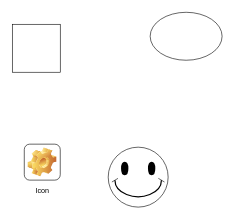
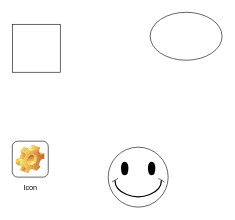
node "Icon": moved (42, 162) -> (30, 159)
